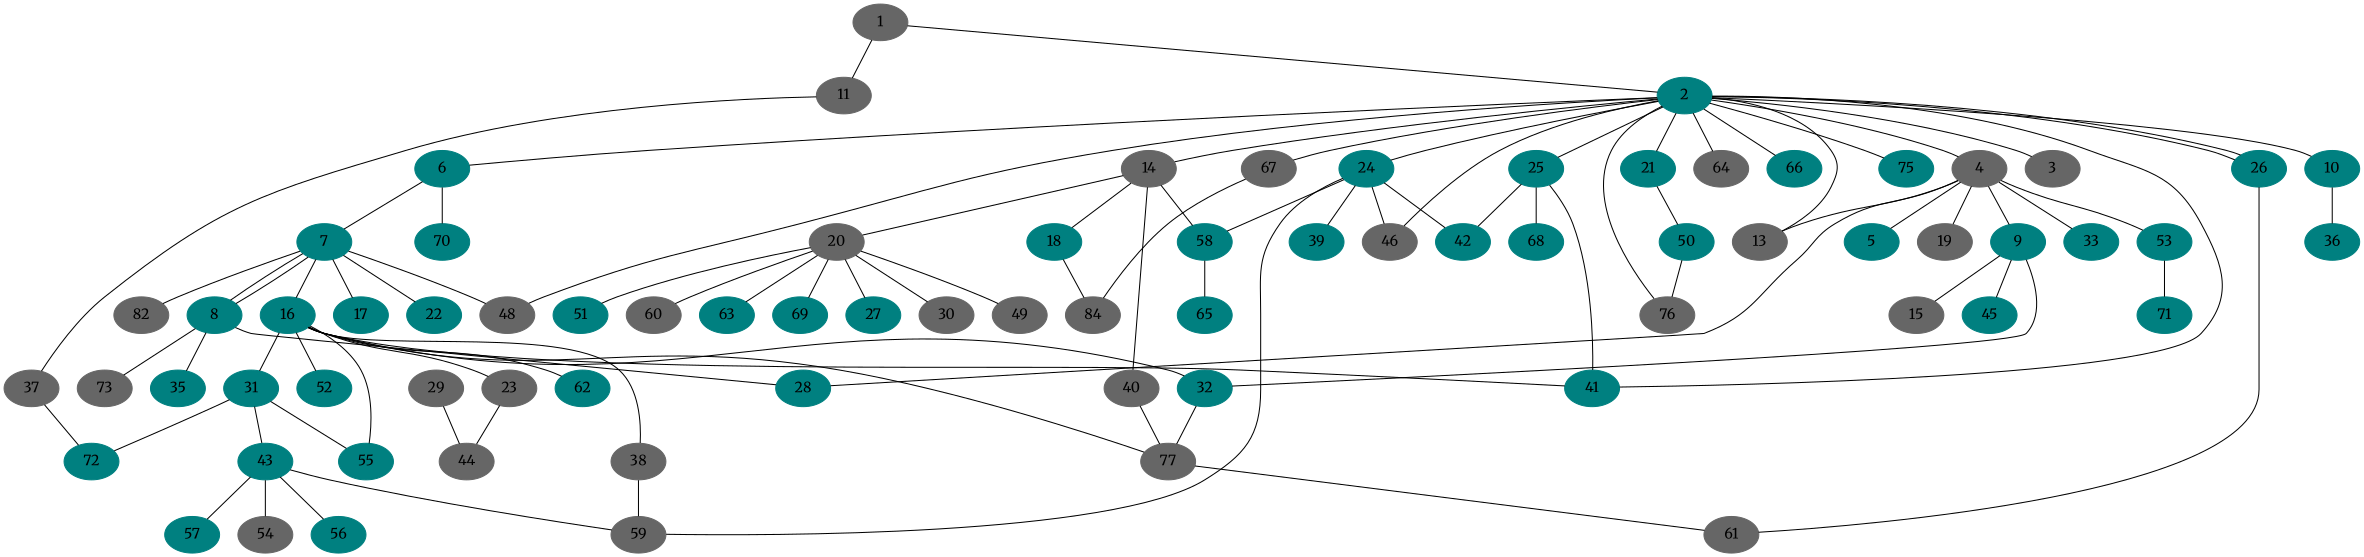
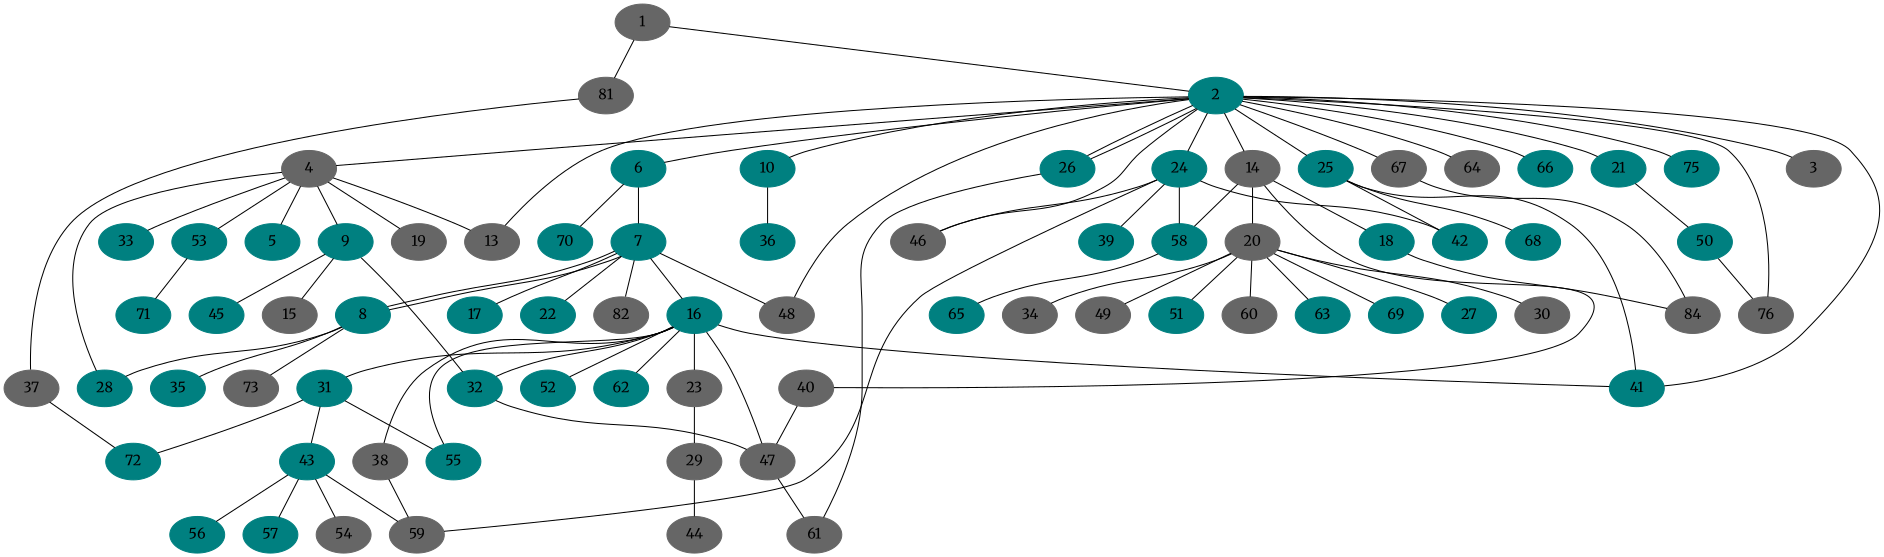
node "11": label "11" -> "81"
node "34": added
edge "23" -- "44": now "23" -- "29"
node "77": label "77" -> "47"
